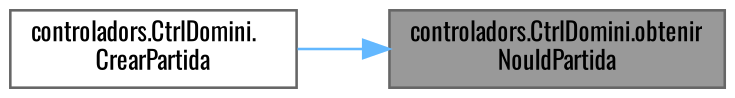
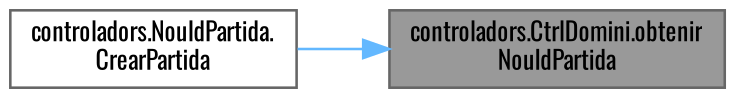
node "controladors.CtrlDomini. CrearPartida": label "controladors.CtrlDomini. CrearPartida" -> "controladors.NouIdPartida. CrearPartida"
